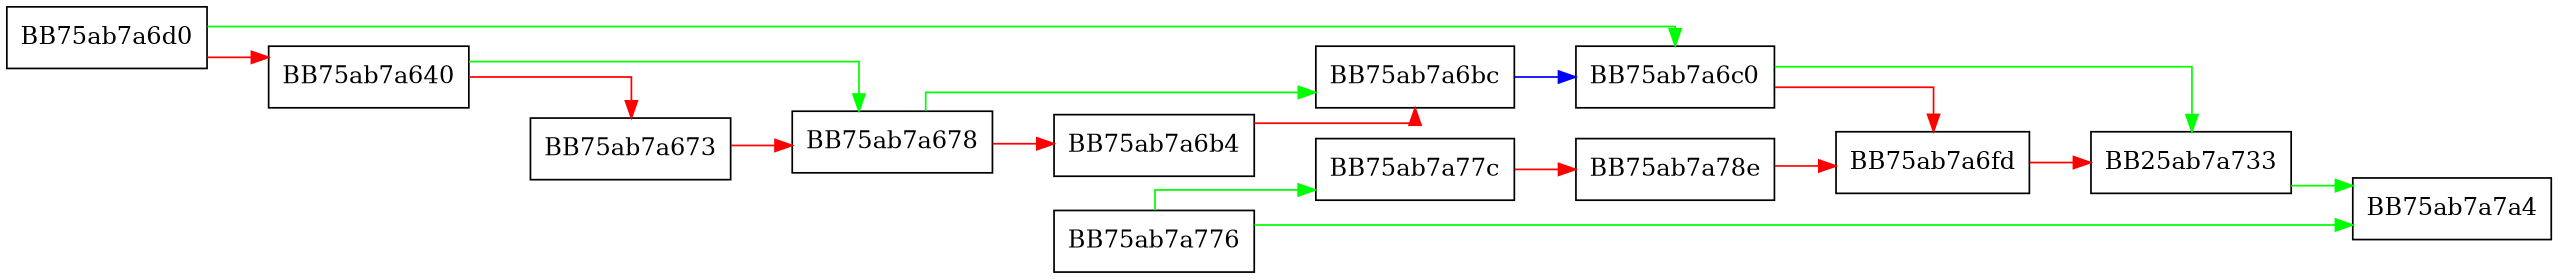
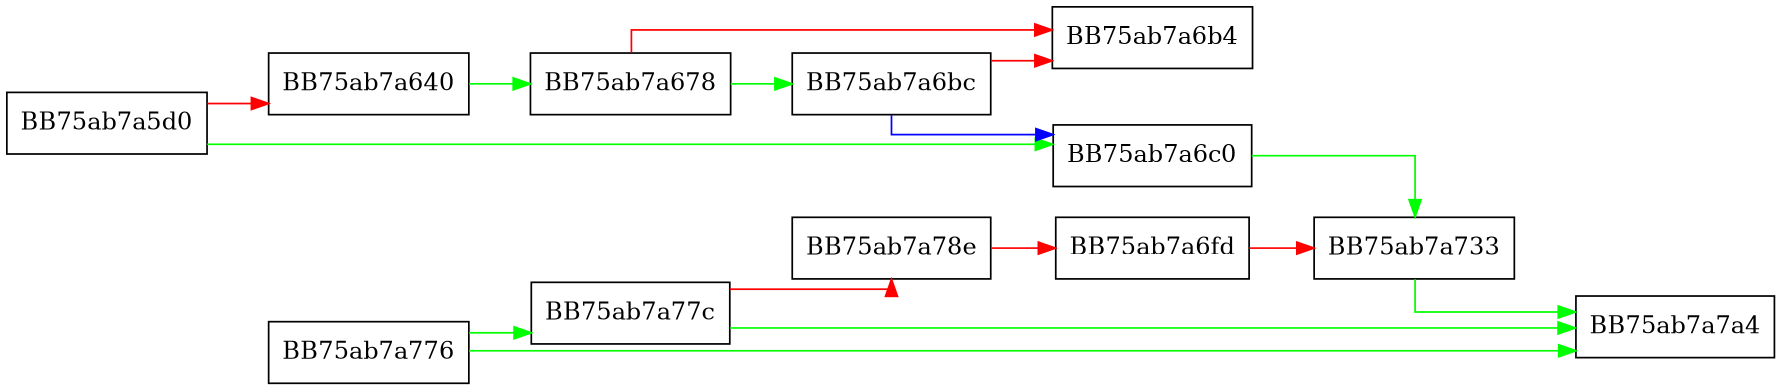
node "BB75ab7a6d0": label "BB75ab7a6d0" -> "BB75ab7a5d0"
edge "BB75ab7a6c0" -> "BB75ab7a6fd": removed
edge "BB75ab7a6b4" -> "BB75ab7a6bc": reversed
node "BB75ab7a673": removed
node "BB25ab7a733": label "BB25ab7a733" -> "BB75ab7a733"
edge "BB75ab7a77c" -> "BB75ab7a7a4": added
